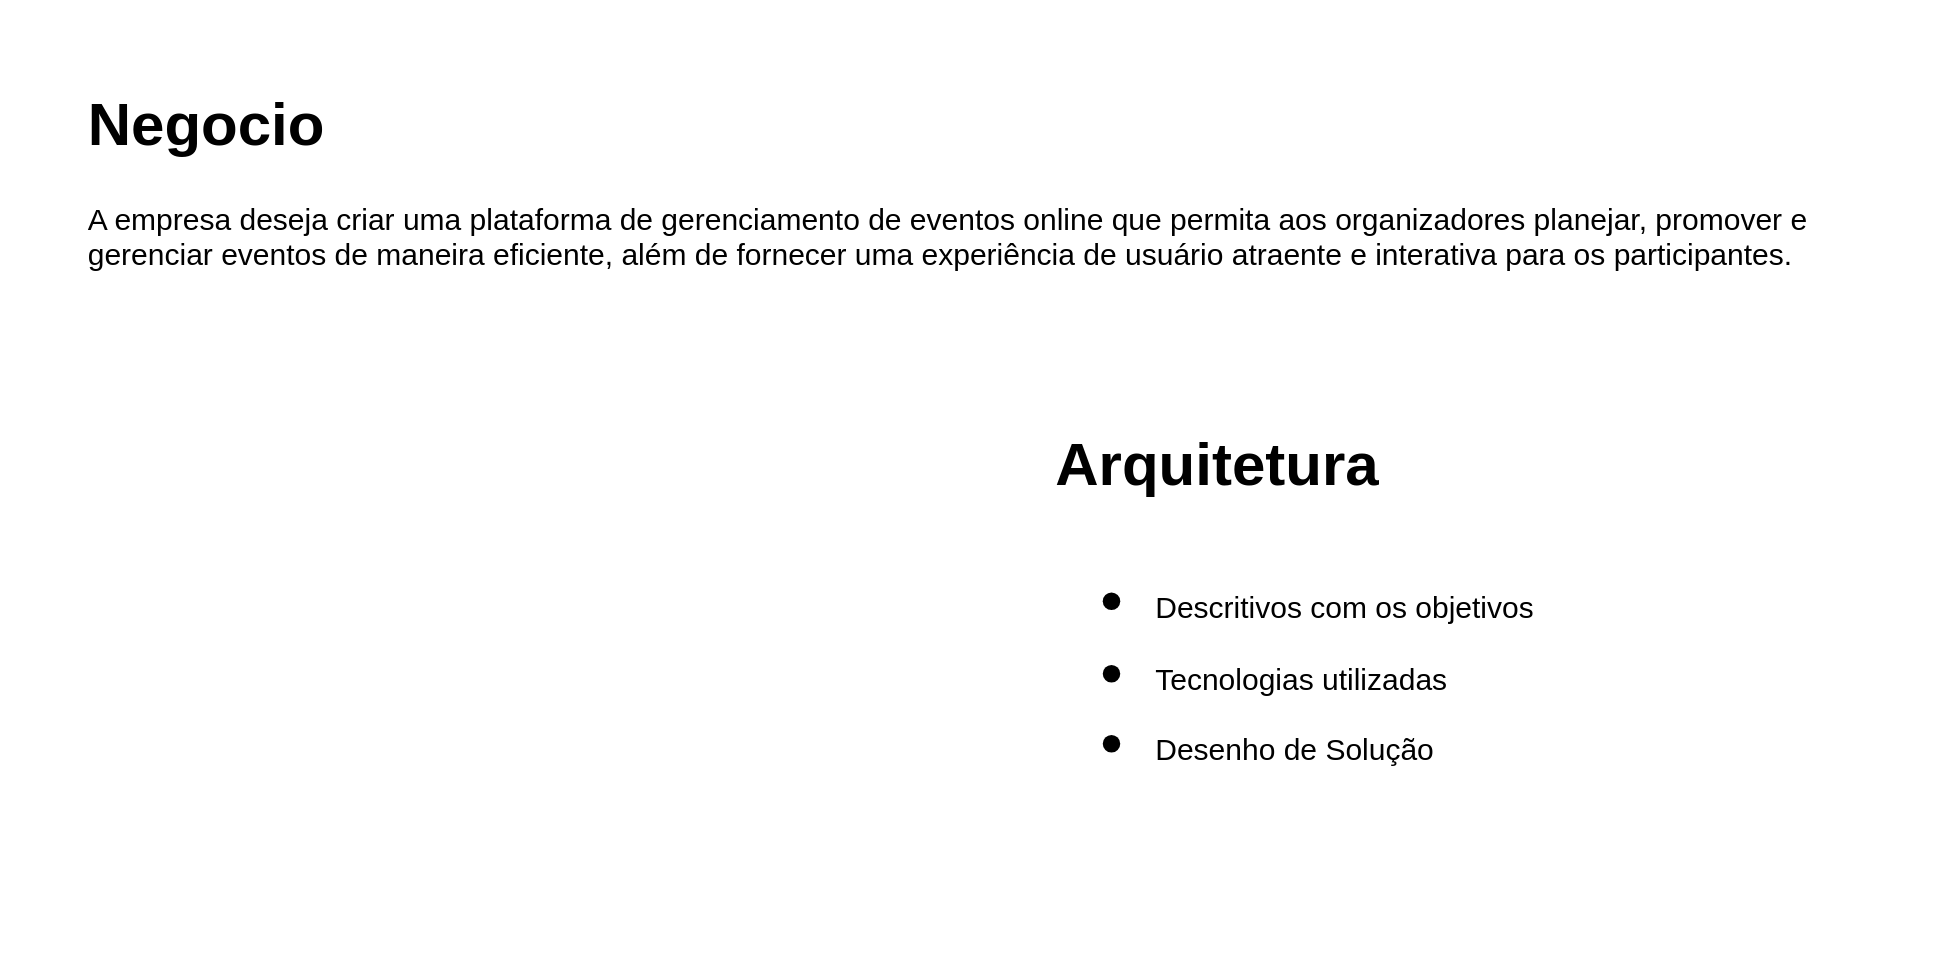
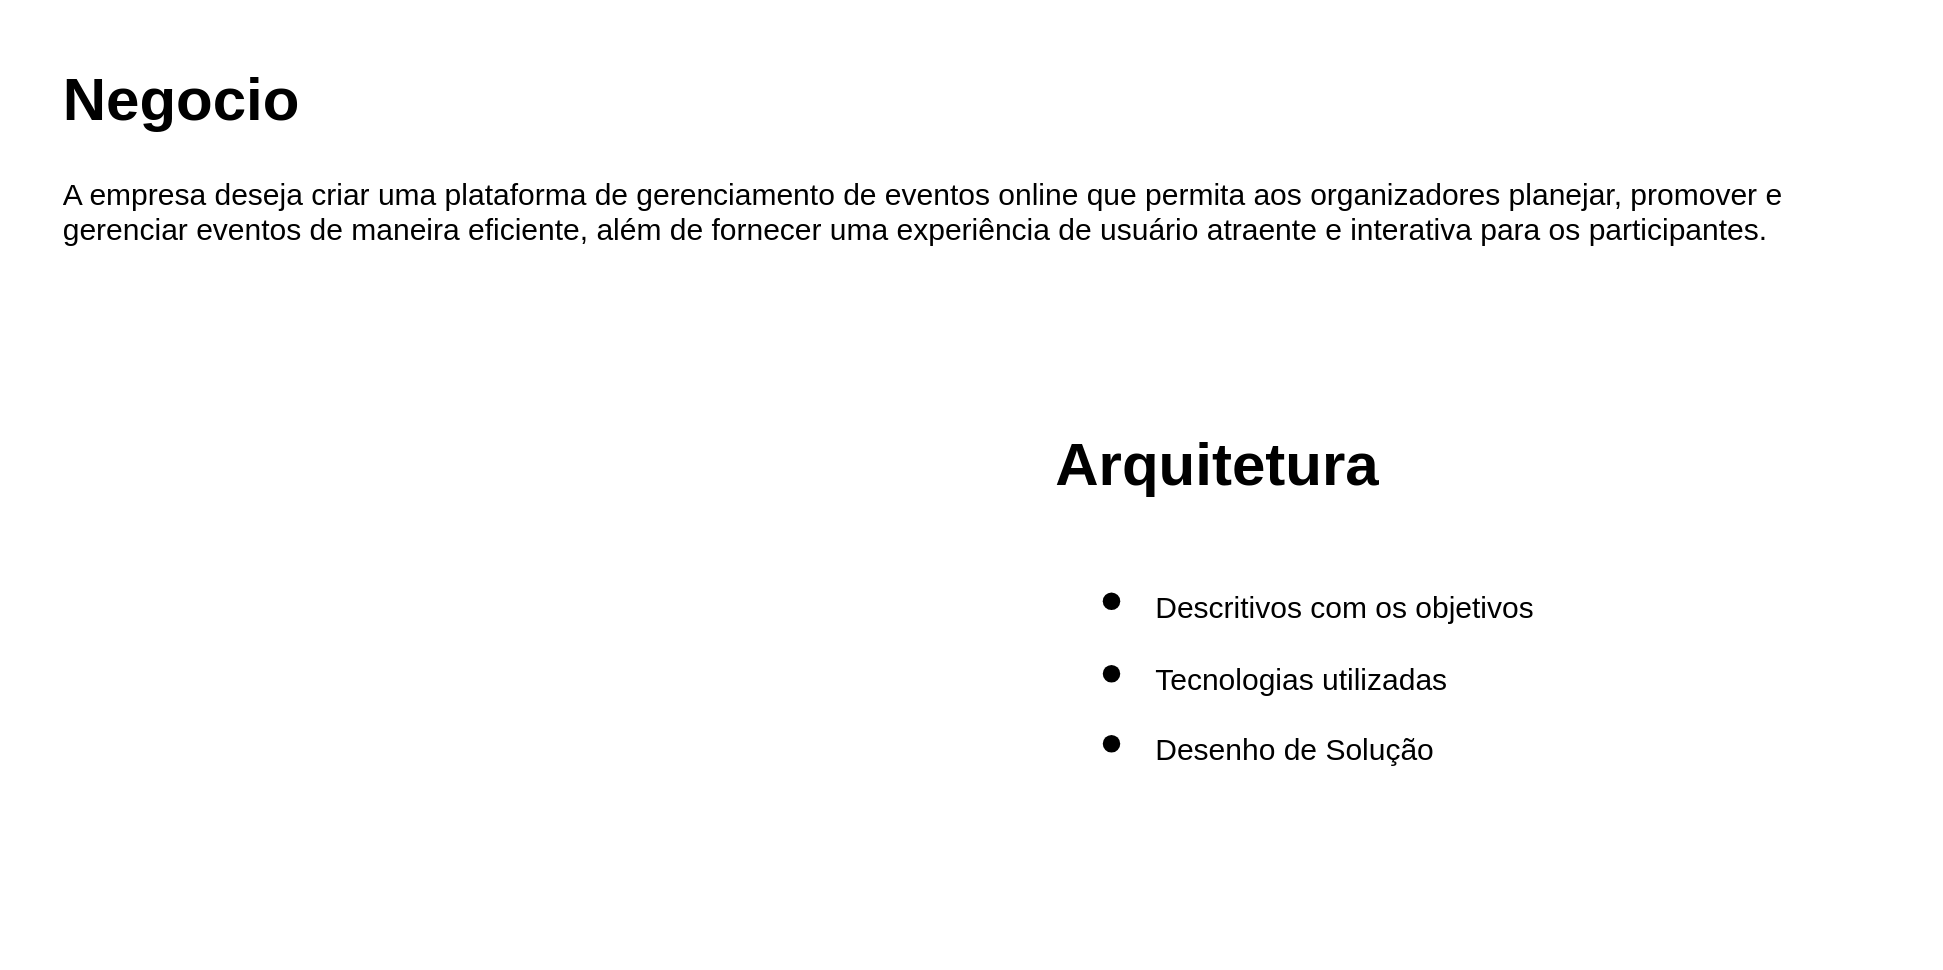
node "Negocio A empresa deseja criar uma plataforma de gerenciamento de eventos online que permita aos organizadores planejar, promover e gerenciar eventos de maneira eficiente, além de fornecer uma experiência de usuário atraente e interativa para os participantes.": moved (995, 226) -> (970, 201)
